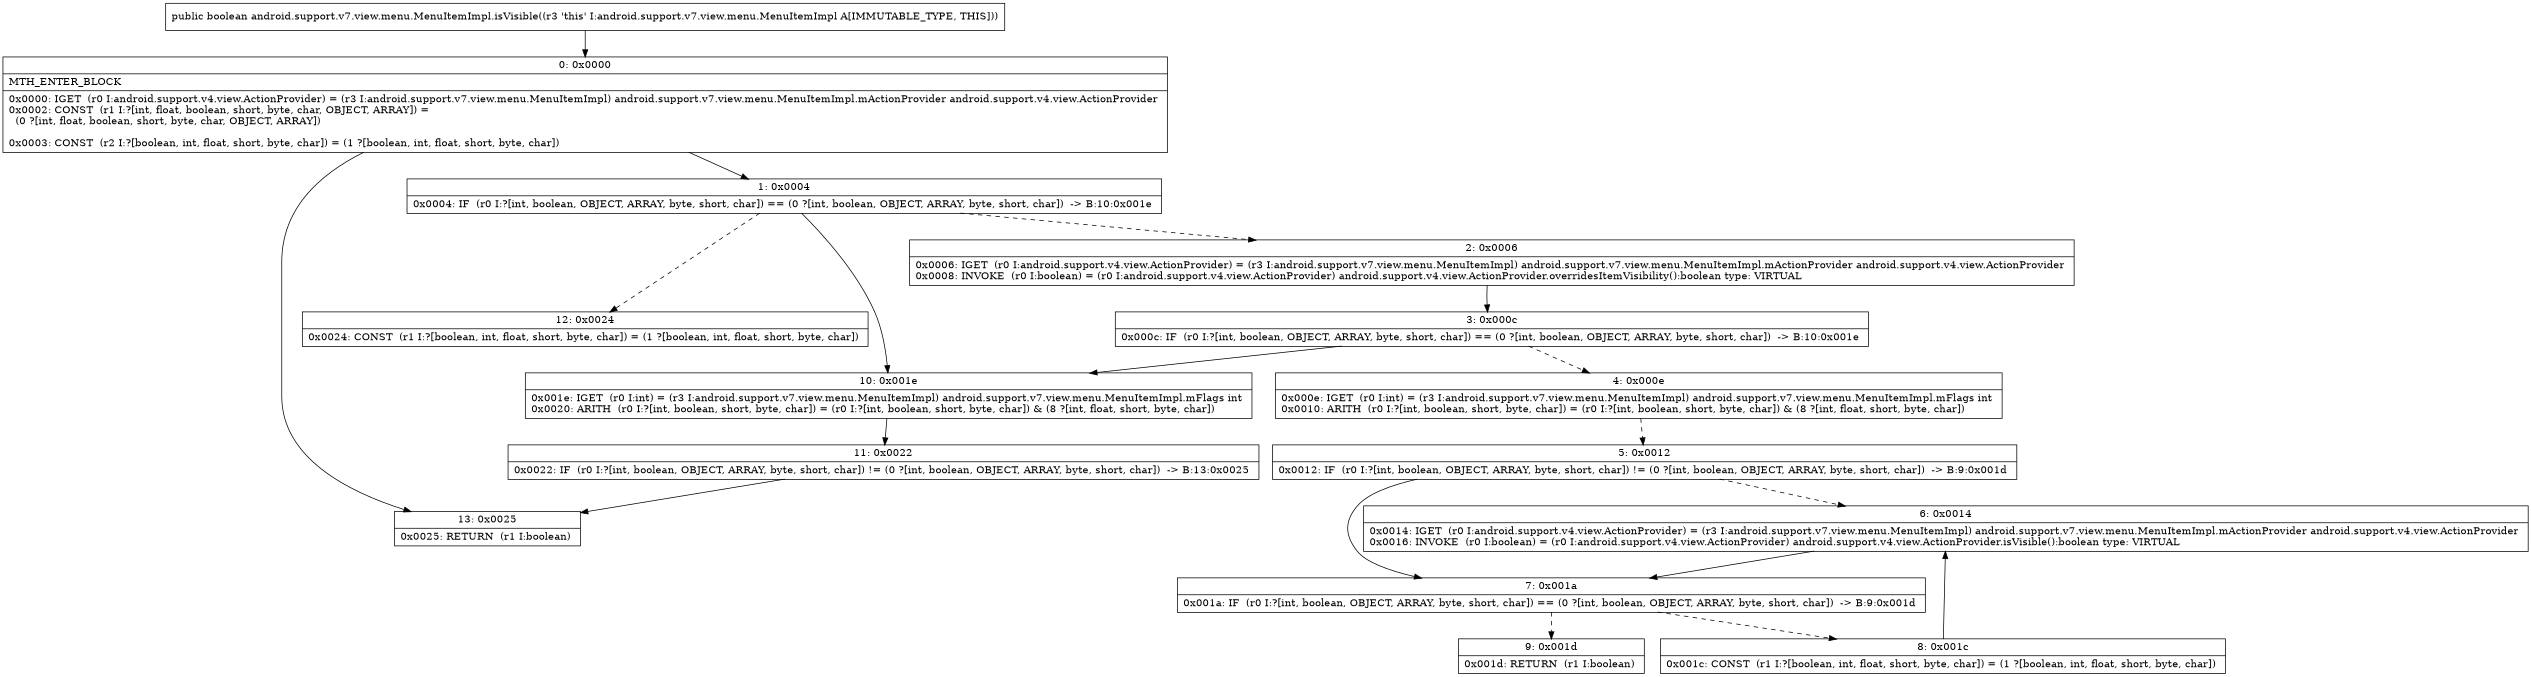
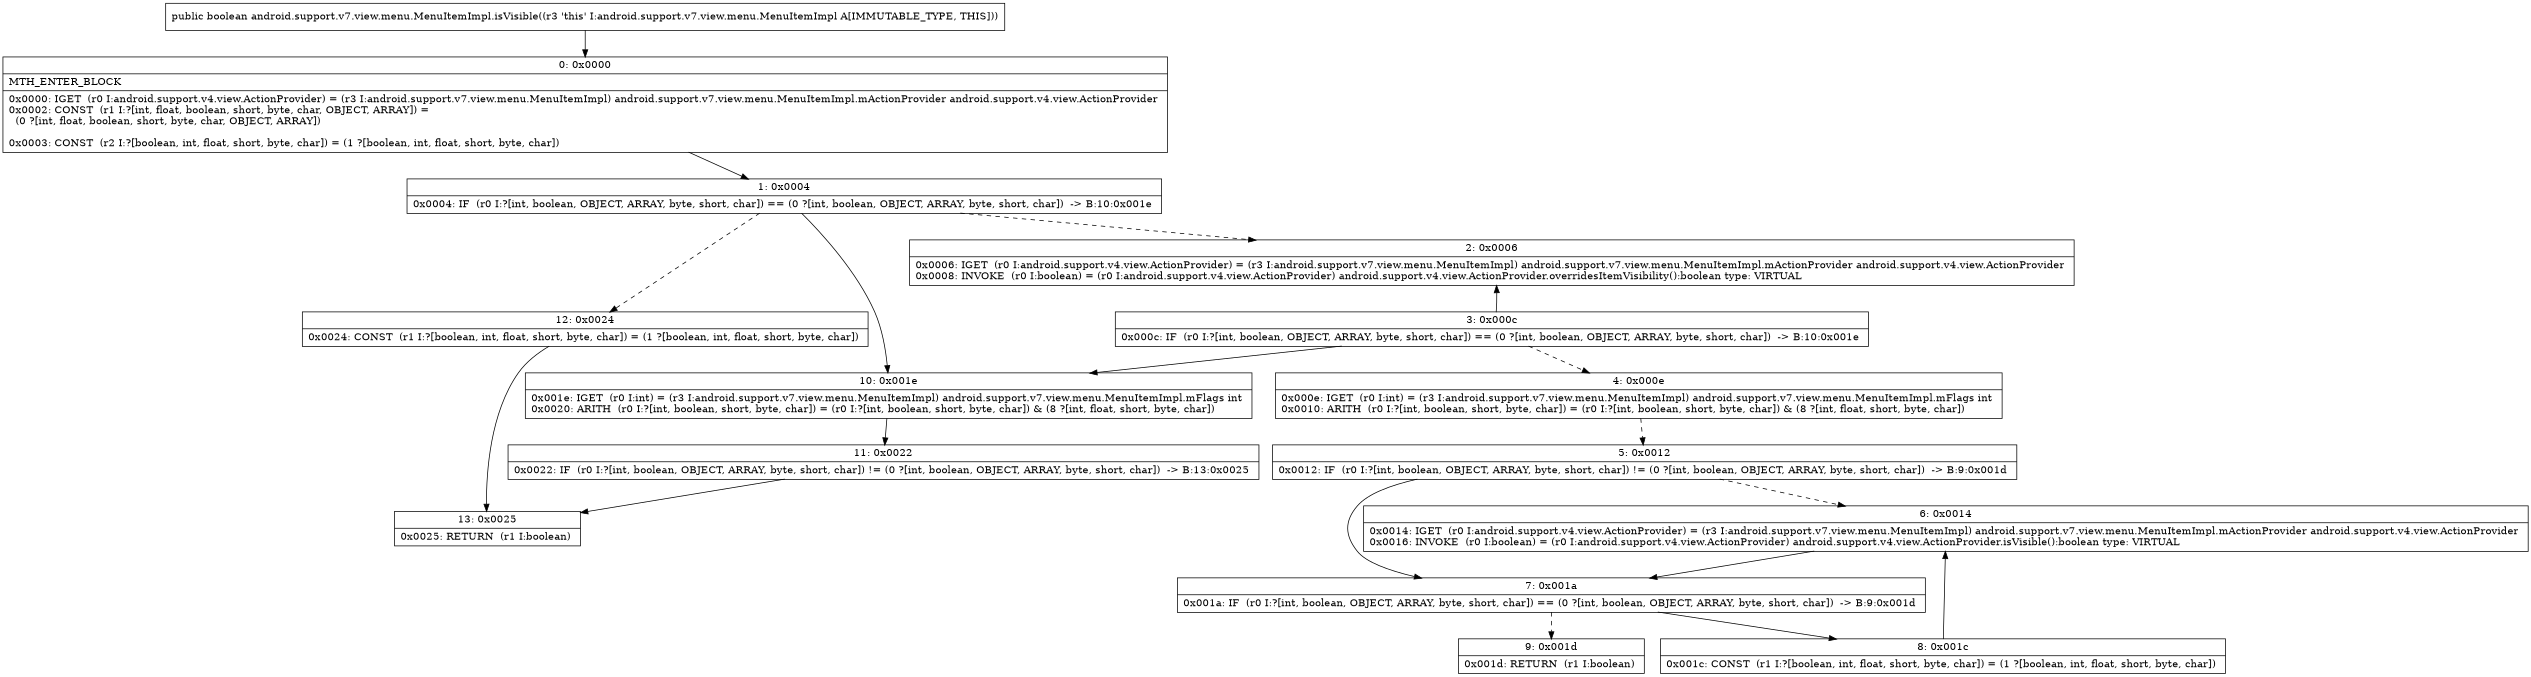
edge "2: 0x0006" -> "3: 0x000c": reversed
edge "0: 0x0000" -> "13: 0x0025": now "12: 0x0024" -> "13: 0x0025"
edge "7: 0x001a" -> "8: 0x001c": style dashed -> solid
